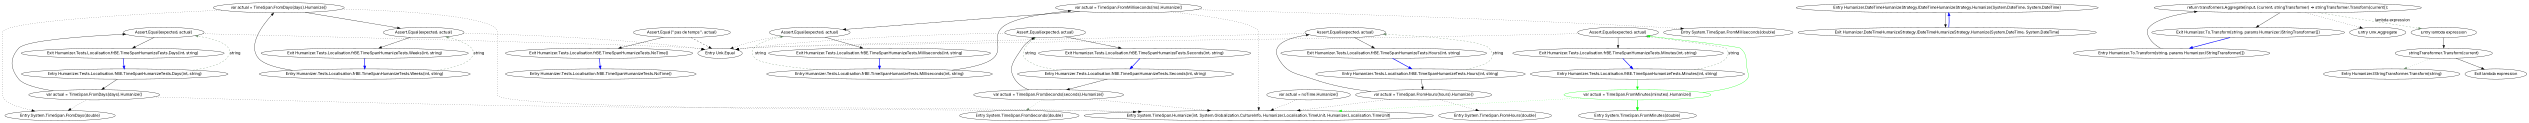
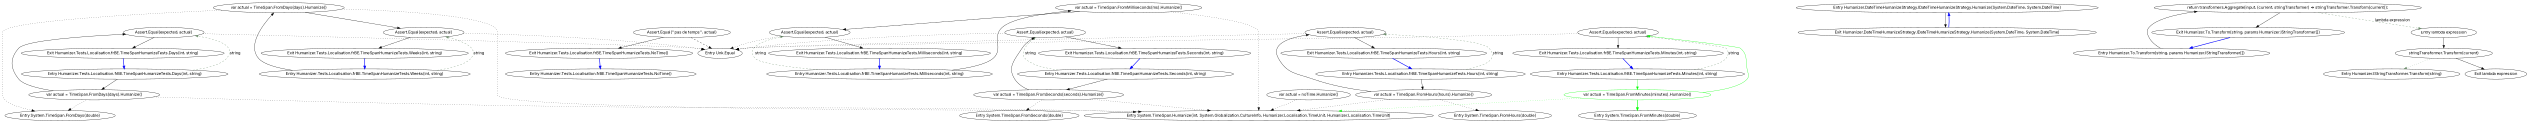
node "Entry System.TimeSpan.FromMilliseconds(double)": removed
node "Entry Unk.Aggregate": removed
edge "var actual = TimeSpan.FromSeconds(seconds).Humanize()" -> "Entry System.TimeSpan.FromSeconds(double)": color darkseagreen4 -> black
